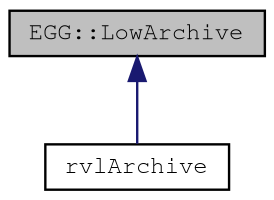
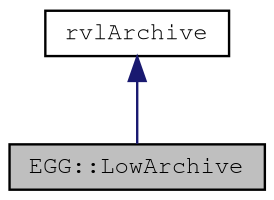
edge "rvlArchive" -> "EGG::LowArchive": reversed
